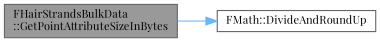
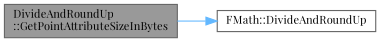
node "FHairStrandsBulkData ::GetPointAttributeSizeInBytes": label "FHairStrandsBulkData ::GetPointAttributeSizeInBytes" -> "DivideAndRoundUp ::GetPointAttributeSizeInBytes"
